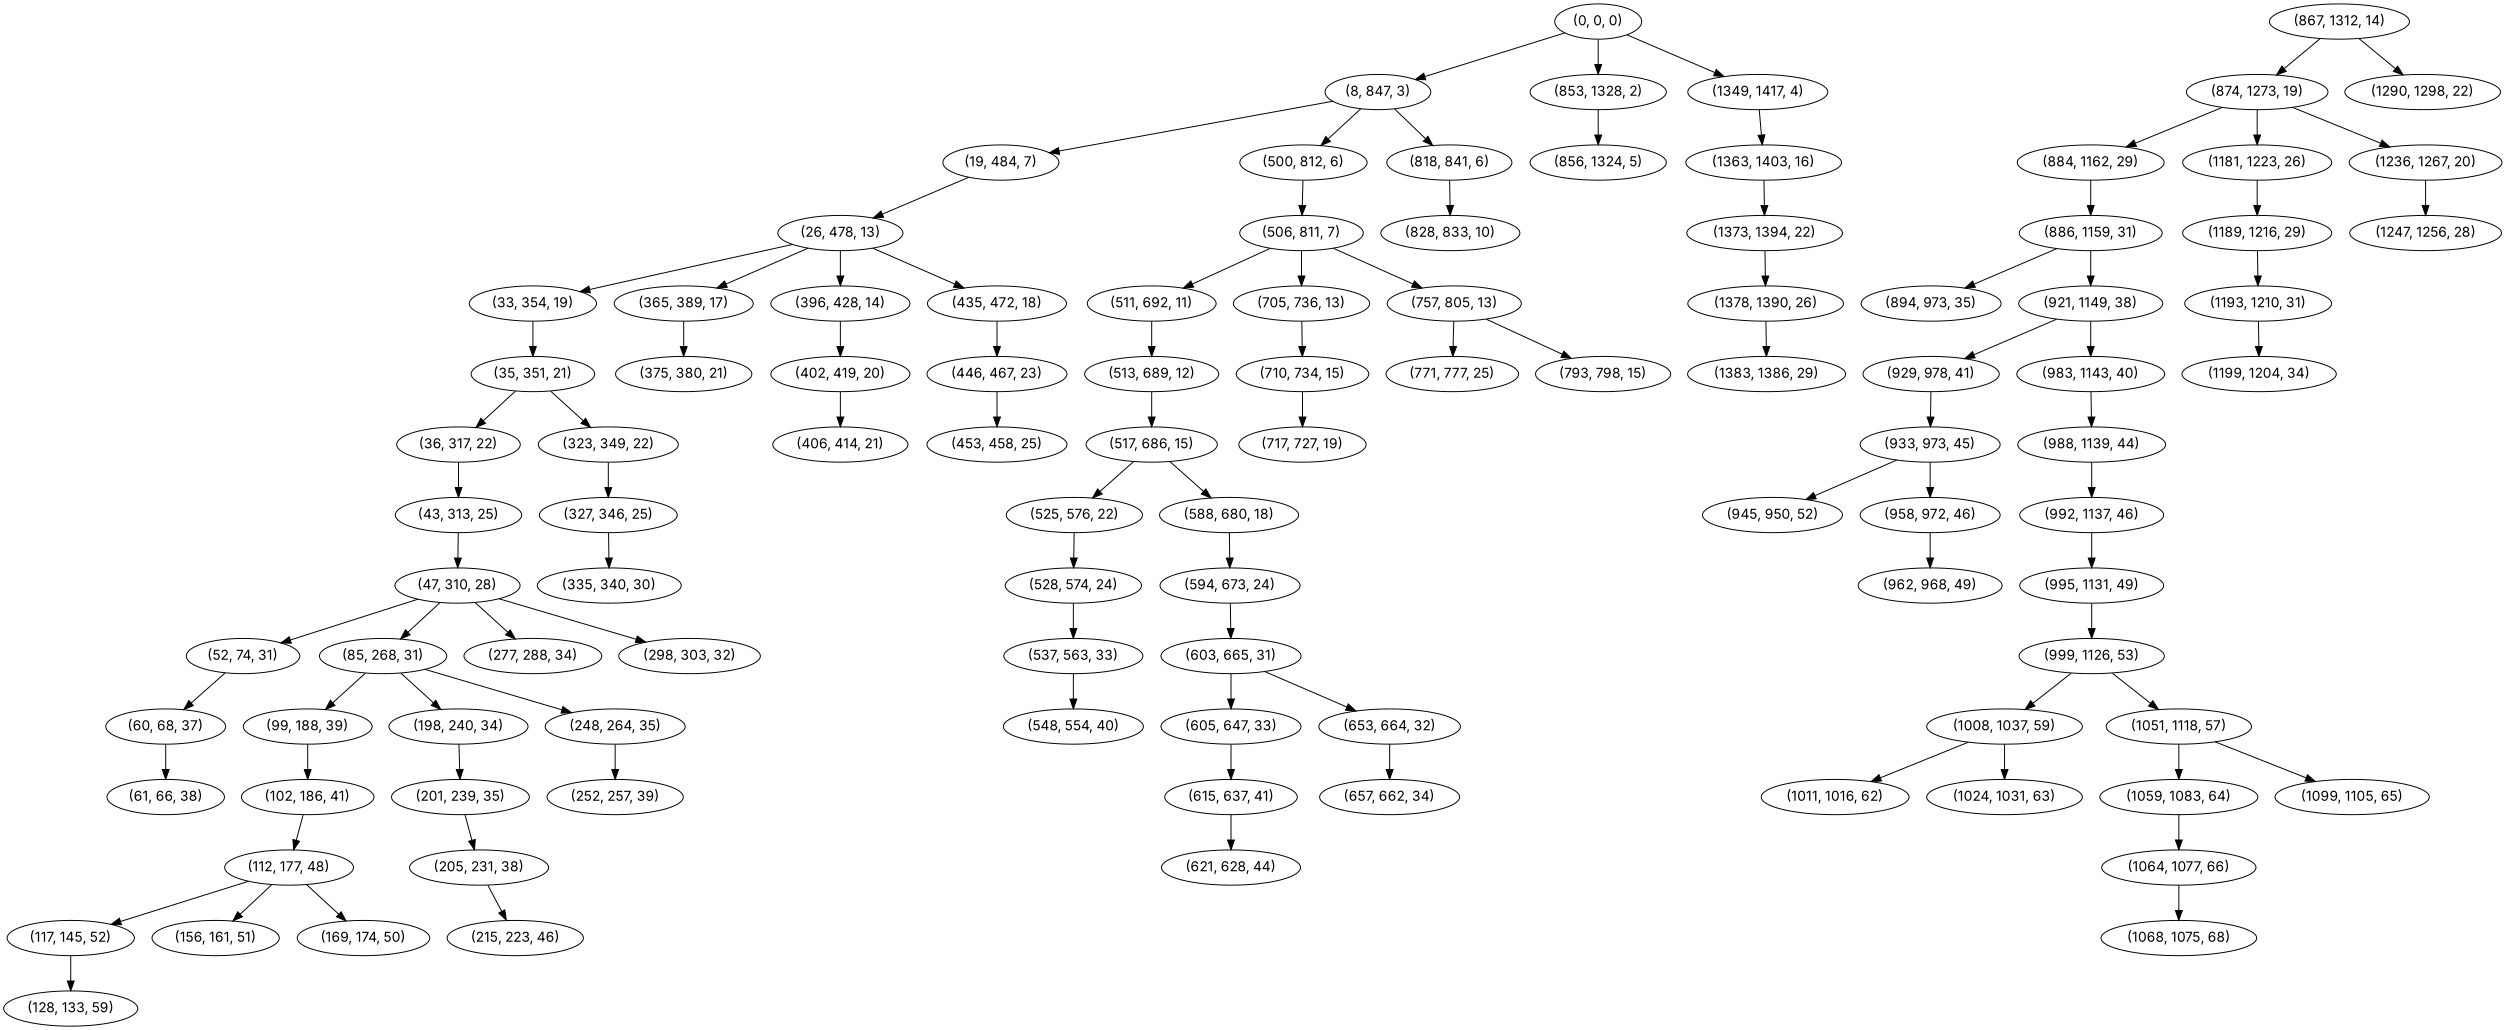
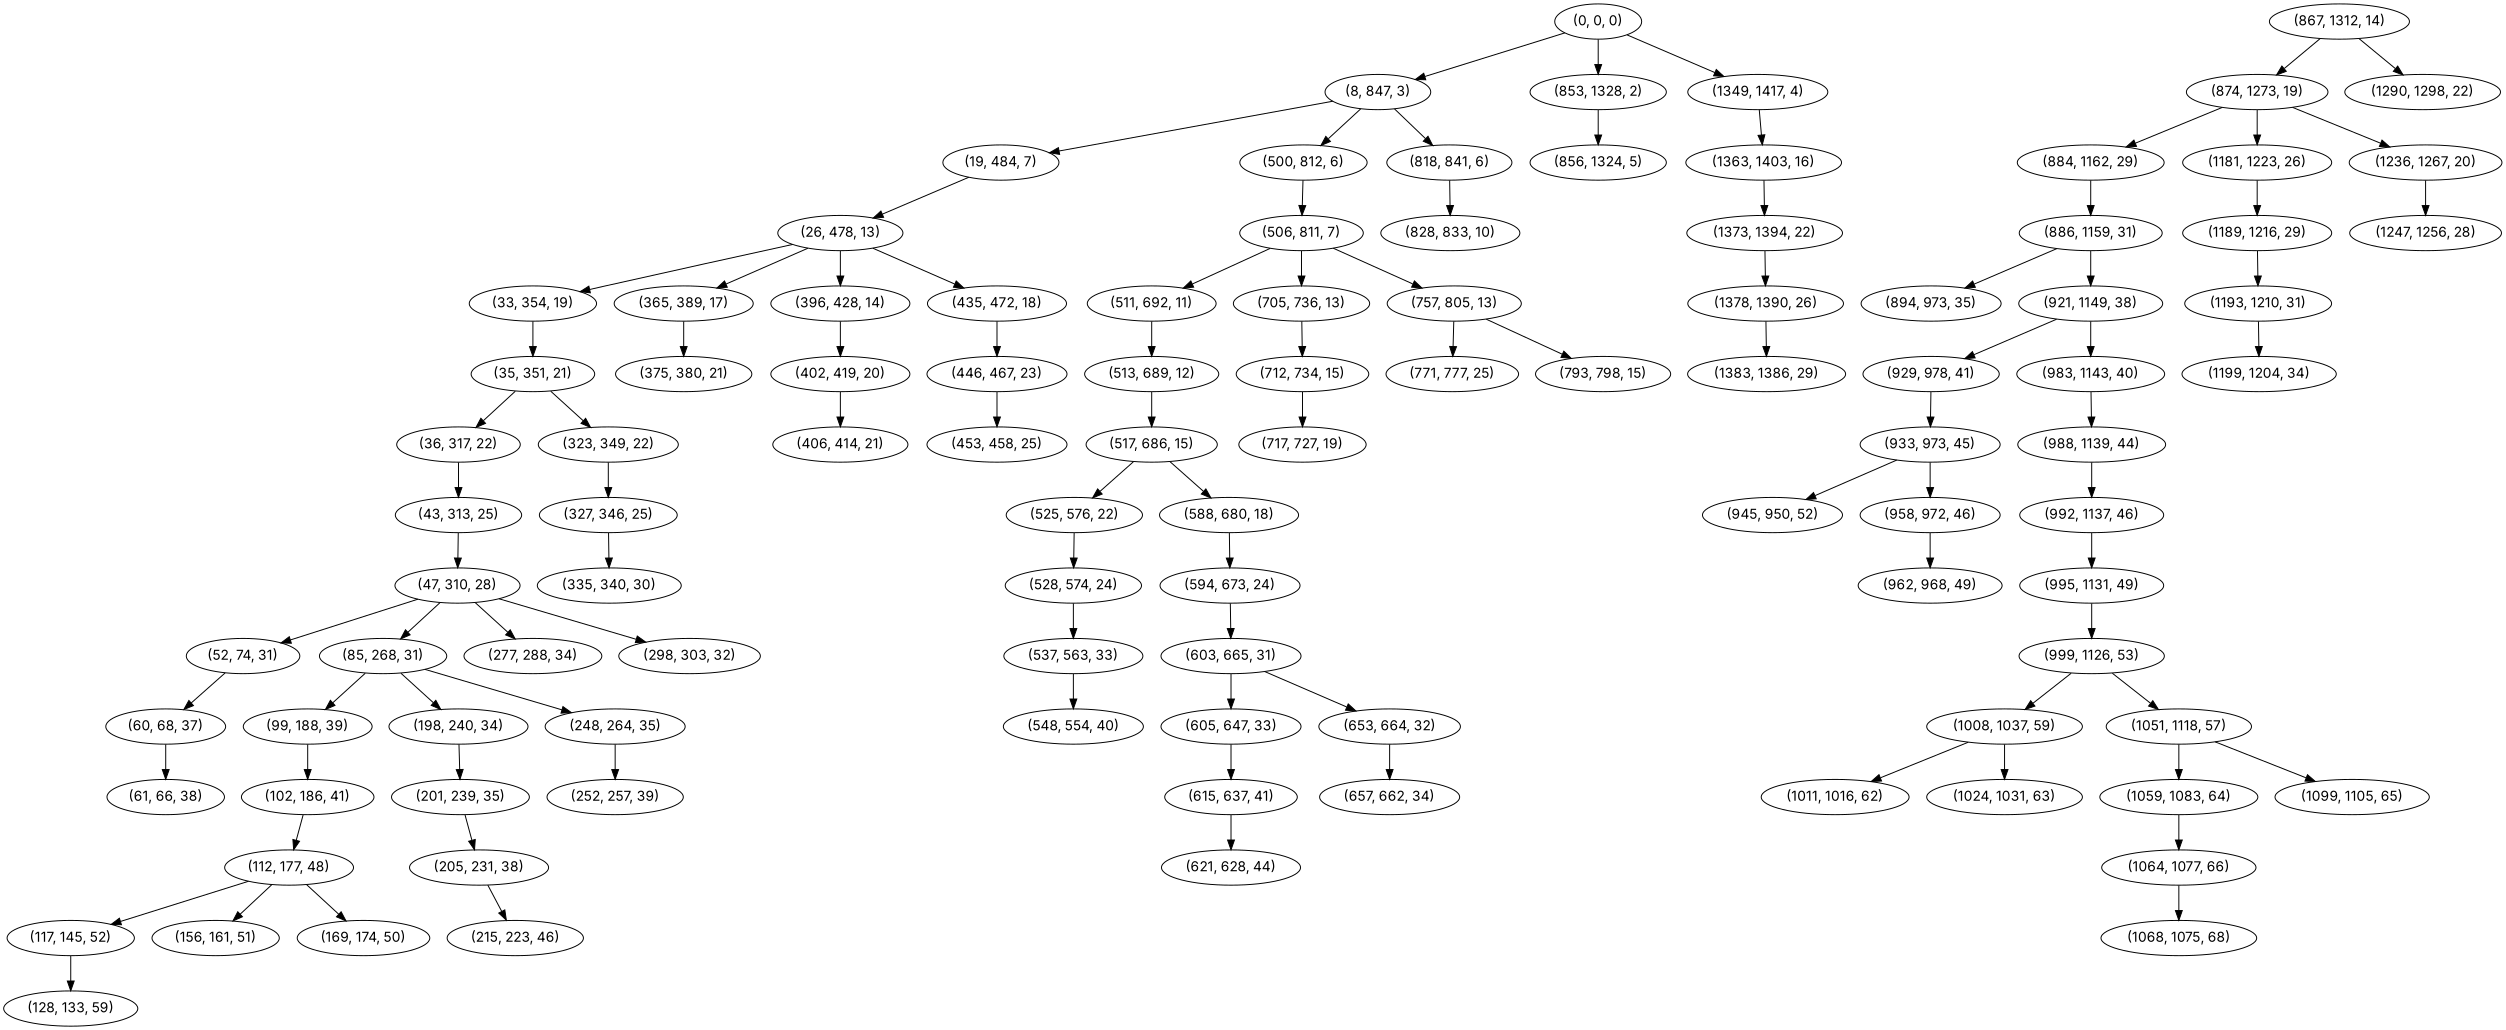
node "(710, 734, 15)": label "(710, 734, 15)" -> "(712, 734, 15)"
